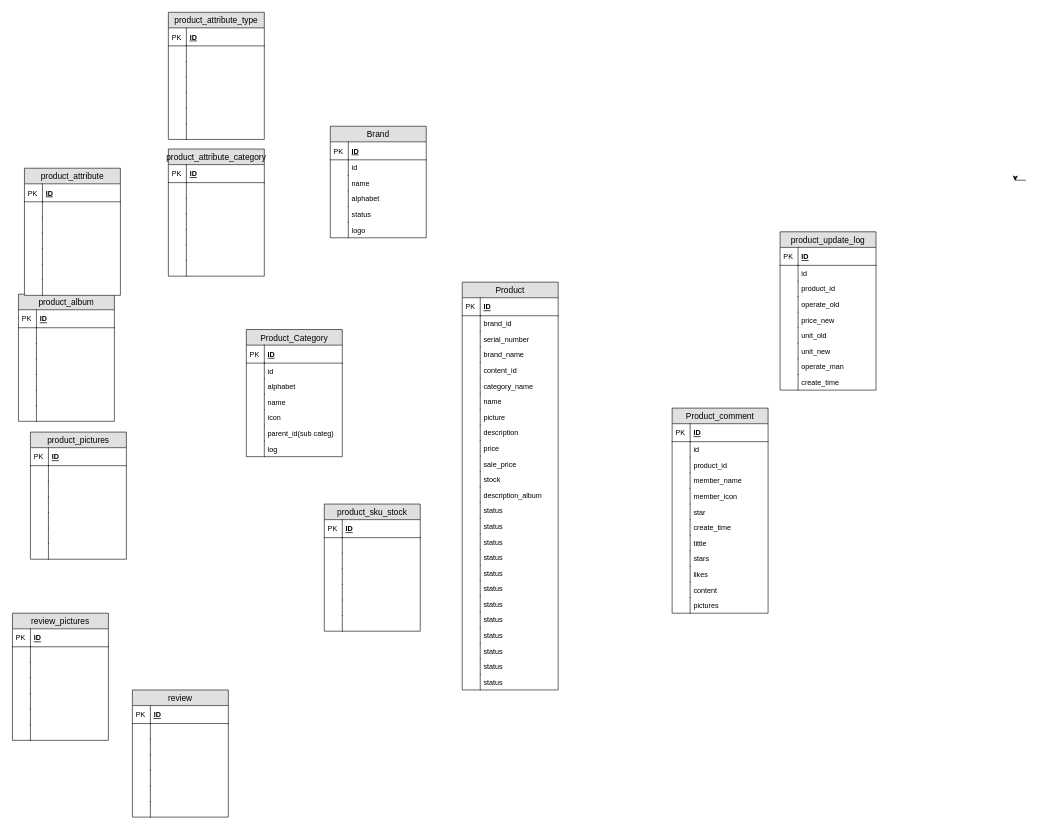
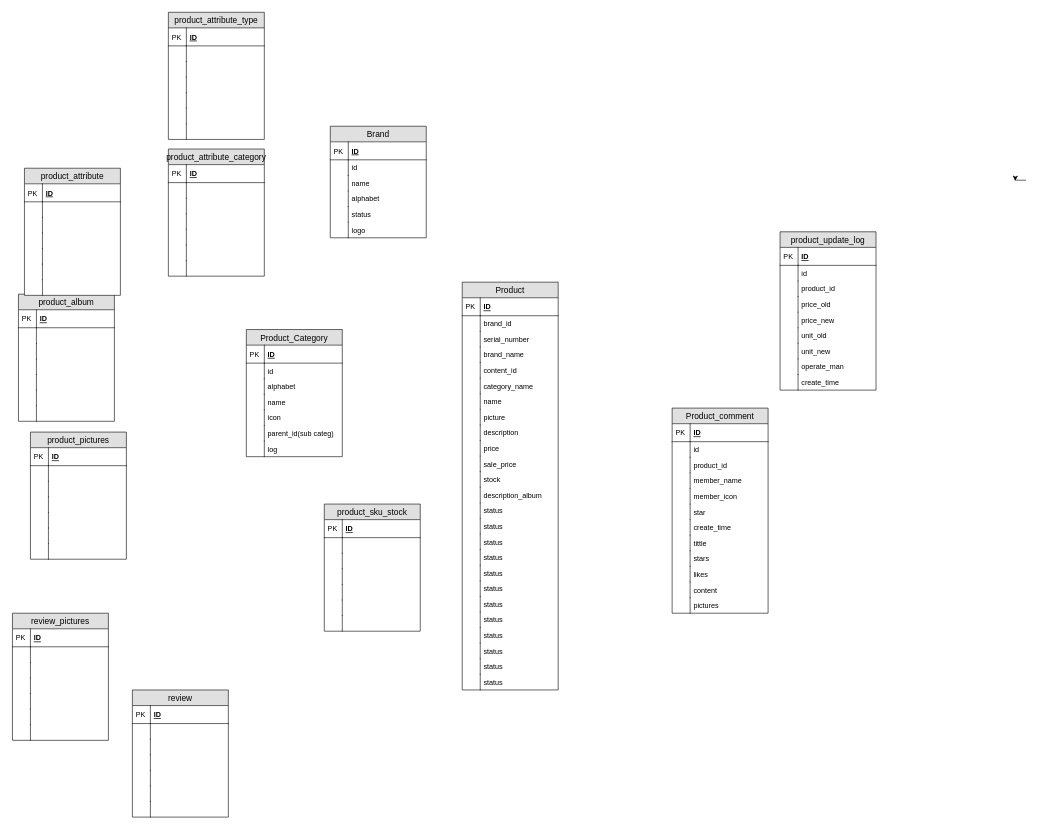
node "operate_old": label "operate_old" -> "price_old"
